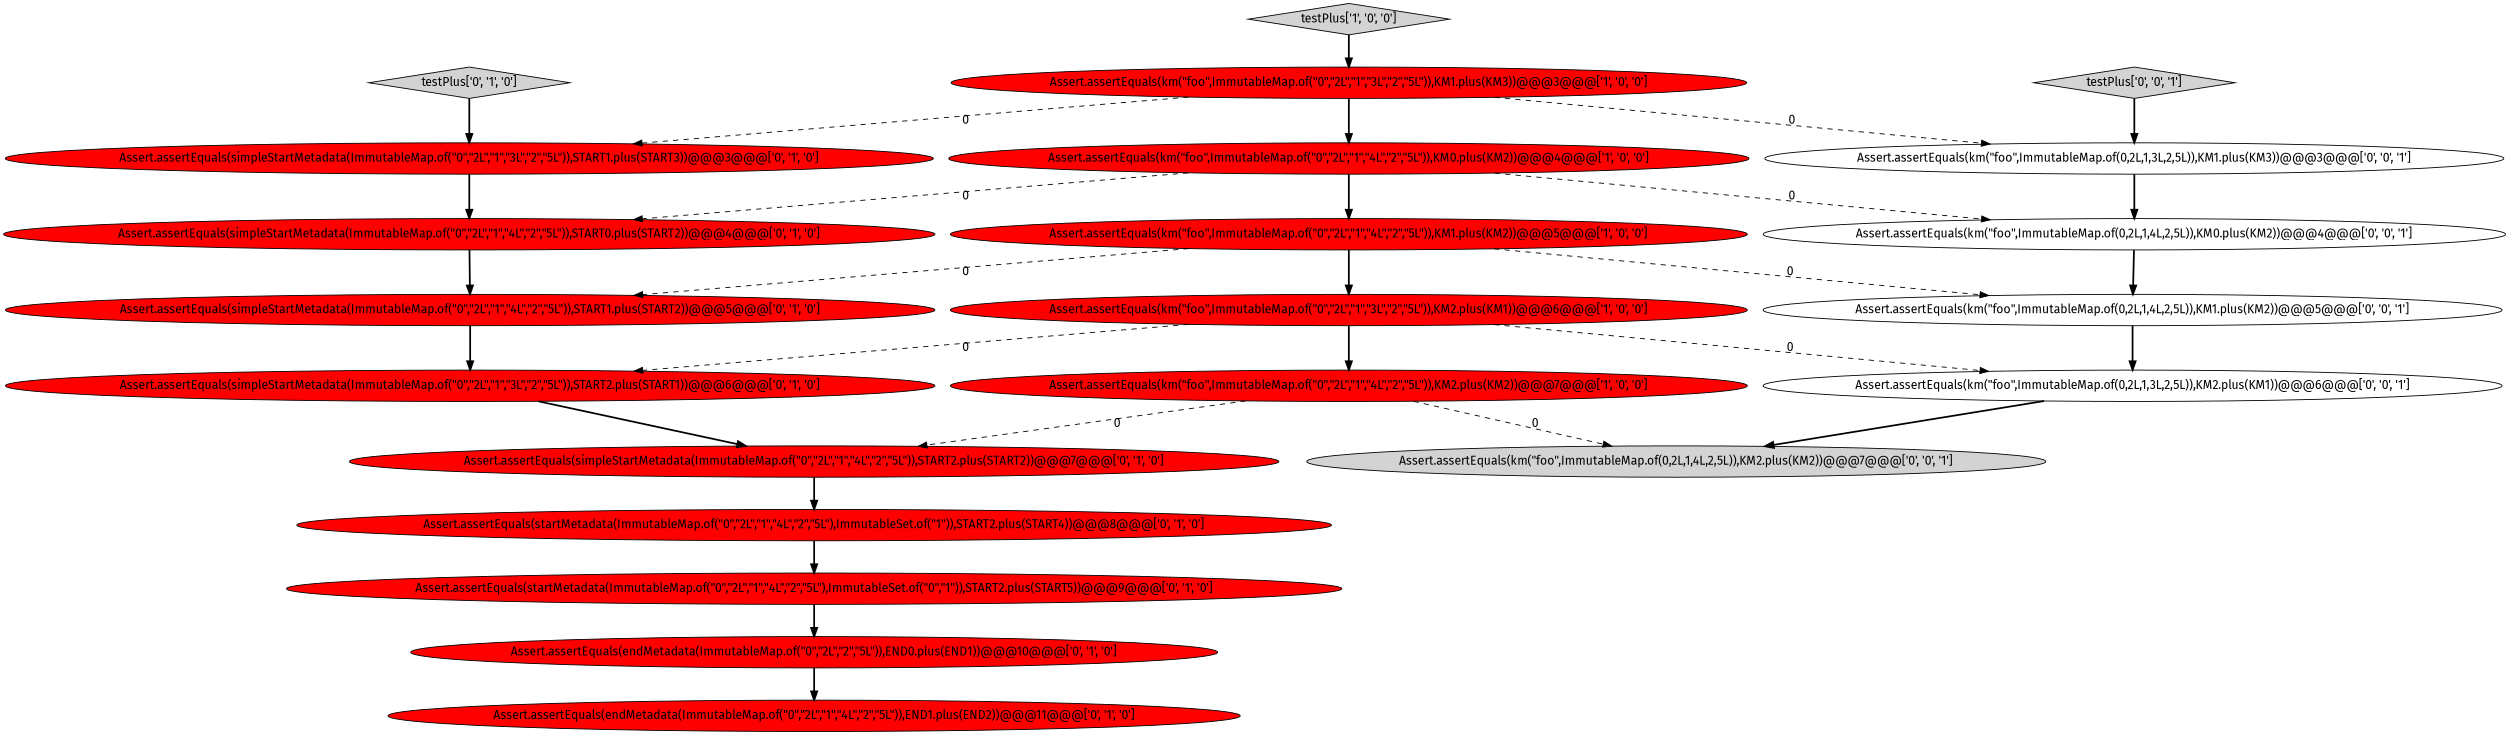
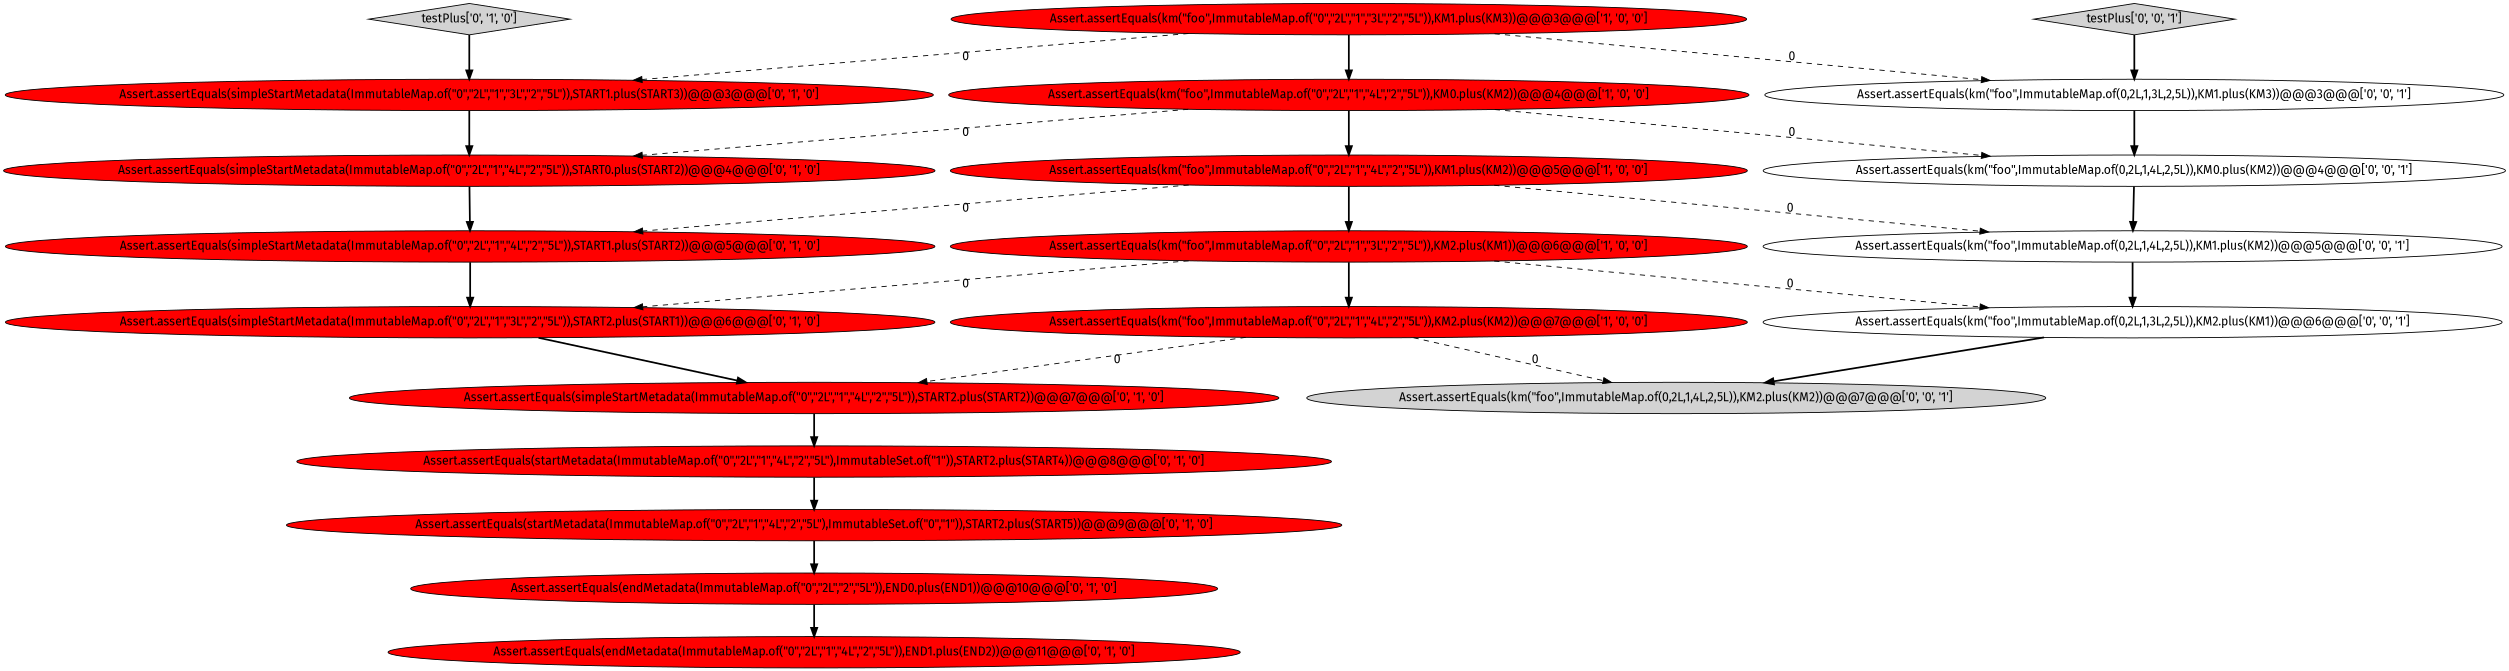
node "testPlus['1', '0', '0']": removed
